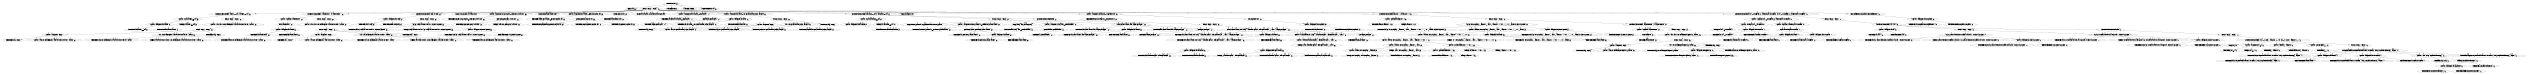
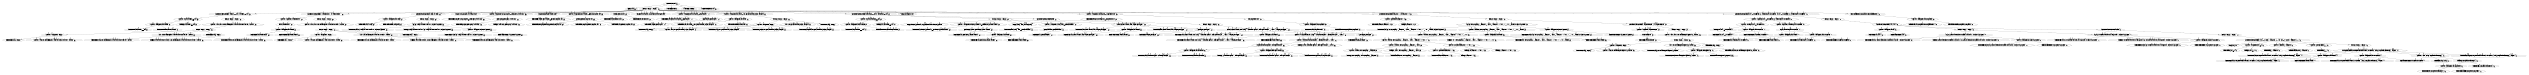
node "(IDENTIFIER,this,setRmic(this))": added
node "(IDENTIFIER,this,classname == null)": added
node "(replace,classname.replace('.', File.separatorChar))": added
